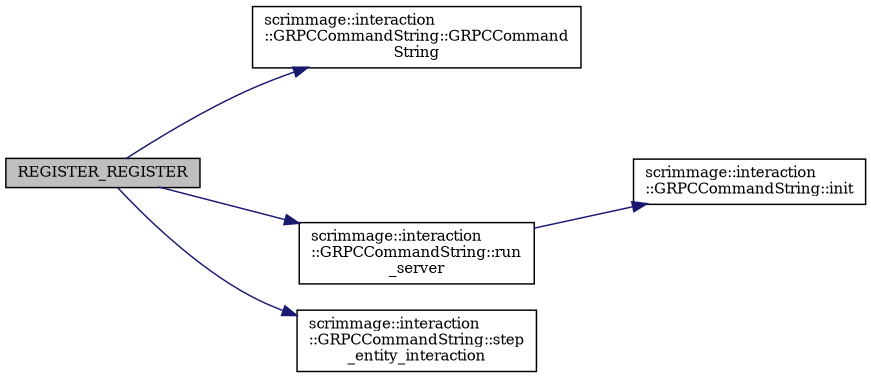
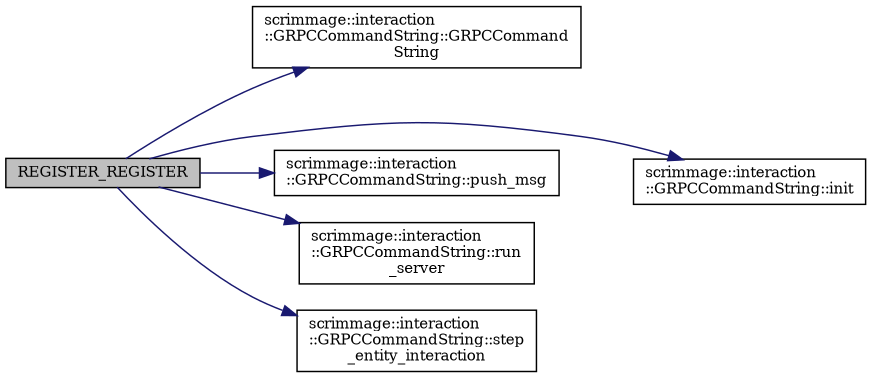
node "scrimmage::interaction ::GRPCCommandString::push_msg": added
edge "scrimmage::interaction ::GRPCCommandString::run _server" -> "scrimmage::interaction ::GRPCCommandString::init": now "REGISTER_REGISTER" -> "scrimmage::interaction ::GRPCCommandString::init"
